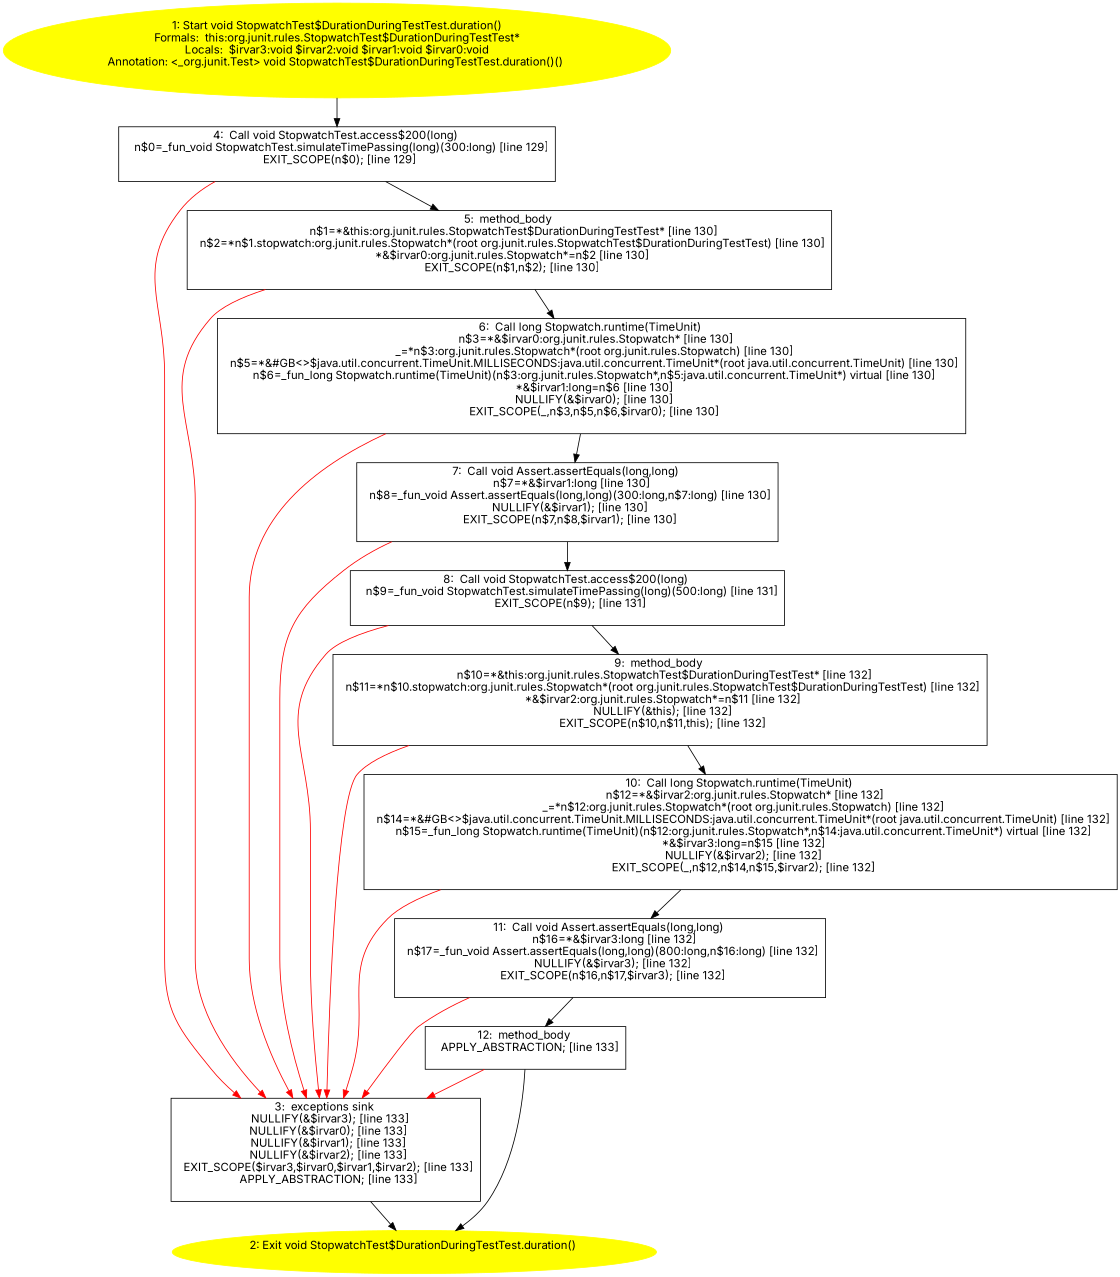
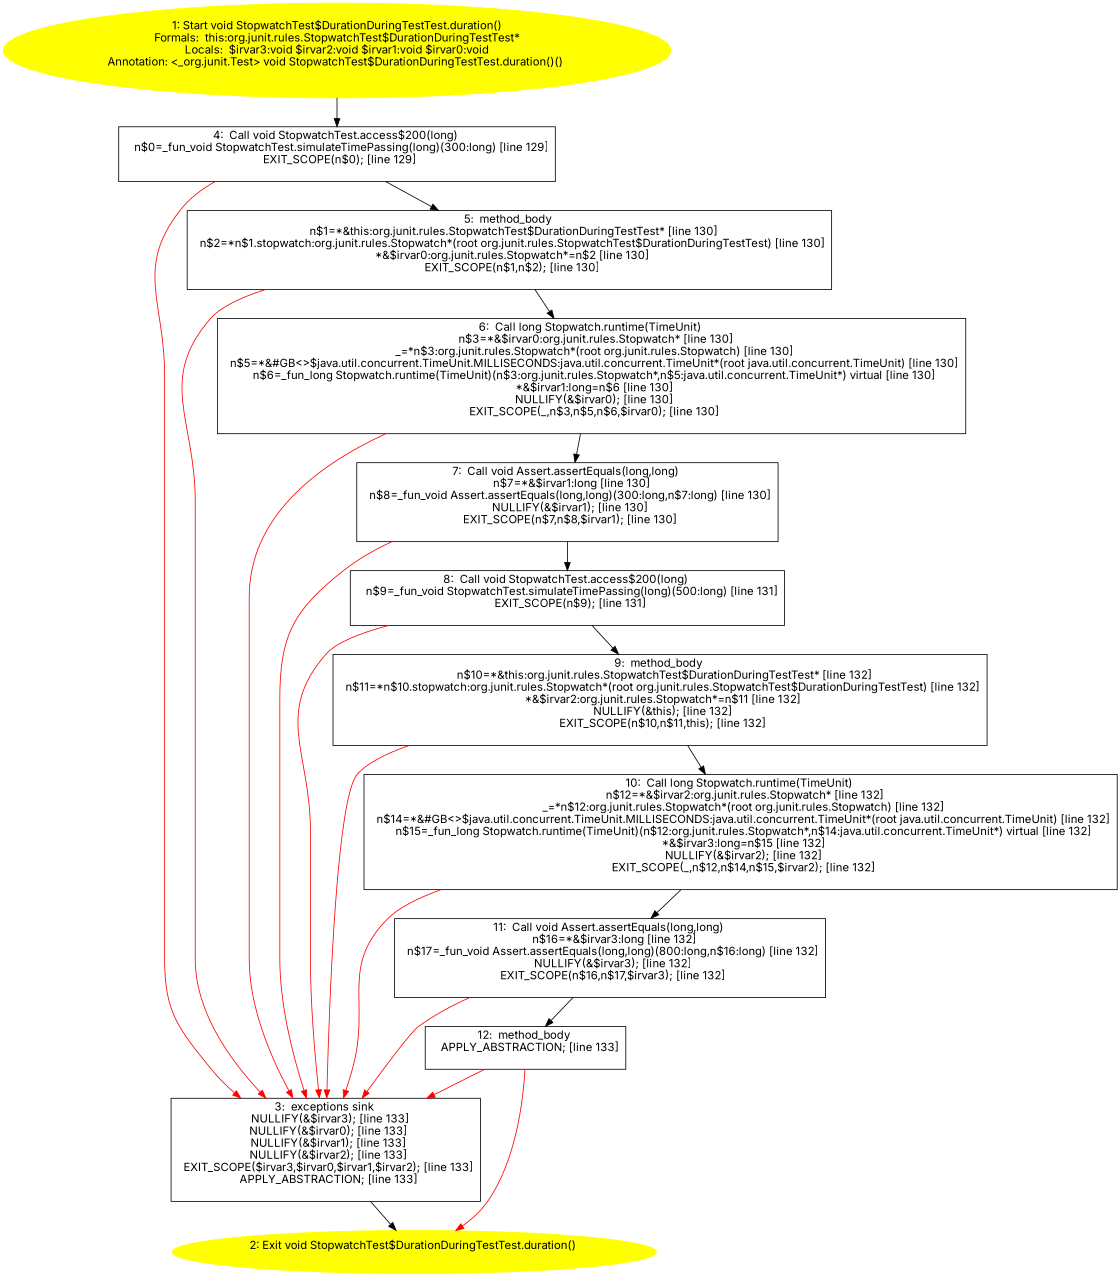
edge "12:  method_body APPLY_ABSTRACTION; [line 133]" -> "2: Exit void StopwatchTest$DurationDuringTestTest.duration()": color black -> red
